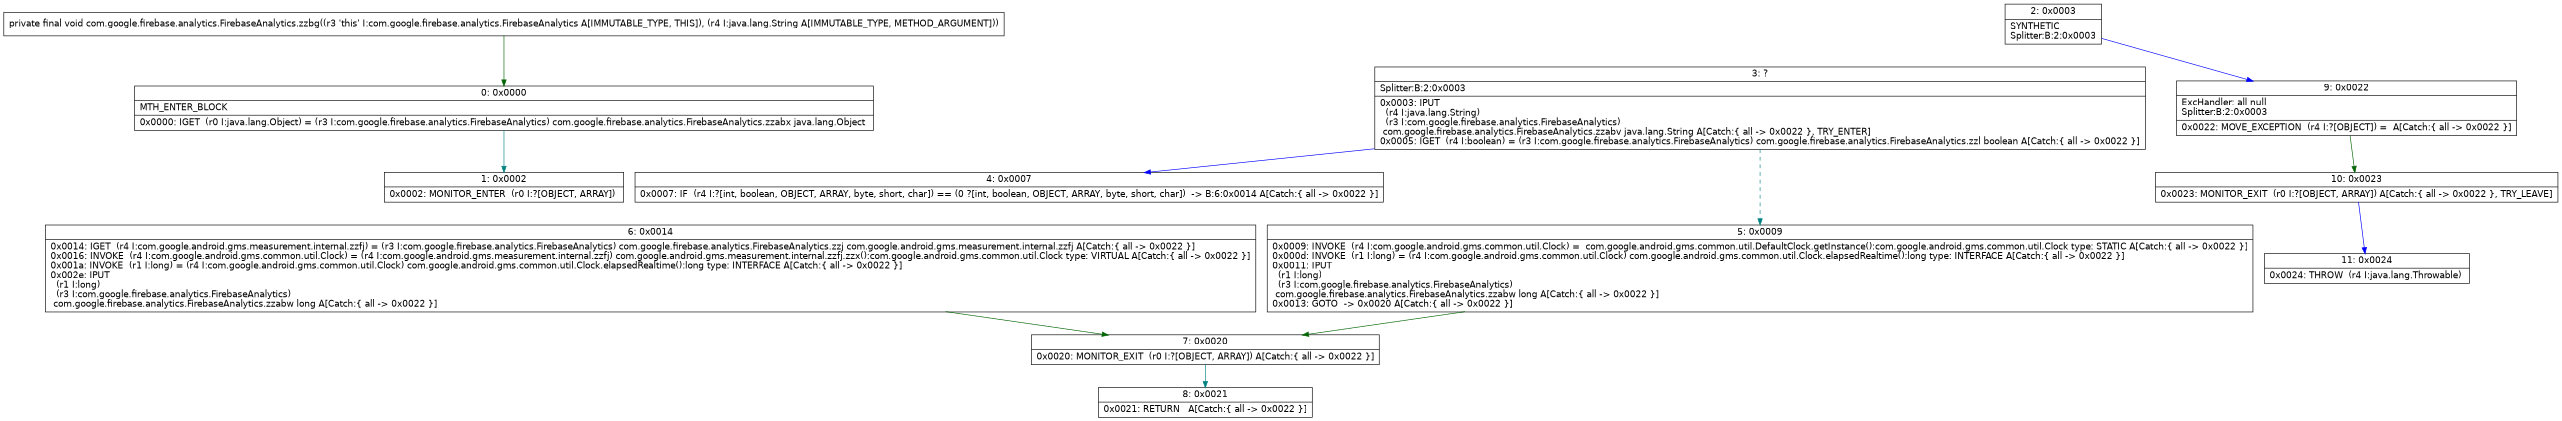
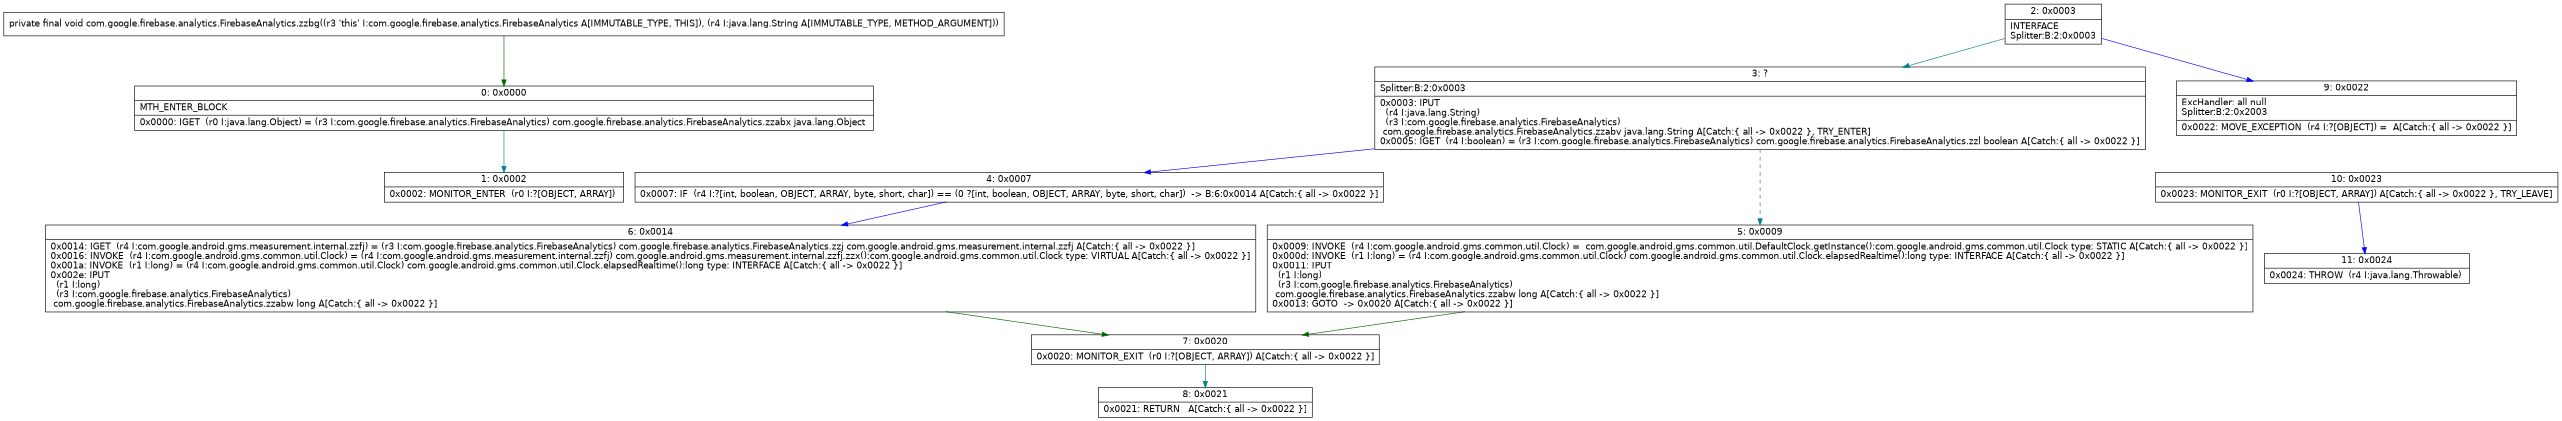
node "2: 0x0003": text "SYNTHETIC" -> "INTERFACE"
edge "2: 0x0003" -> "3: ?": added
node "9: 0x0022": text "Splitter:B:2:0x0003" -> "Splitter:B:2:0x2003"
edge "9: 0x0022" -> "10: 0x0023": removed
edge "4: 0x0007" -> "6: 0x0014": added
